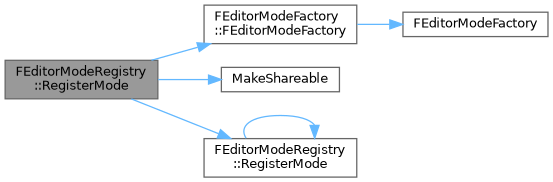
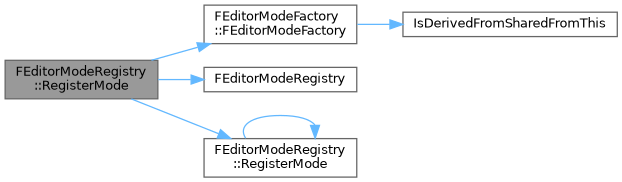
node "FEditorModeFactory": label "FEditorModeFactory" -> "IsDerivedFromSharedFromThis"
node "MakeShareable": label "MakeShareable" -> "FEditorModeRegistry"
